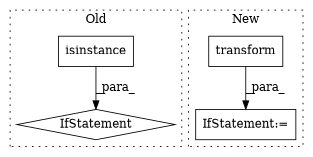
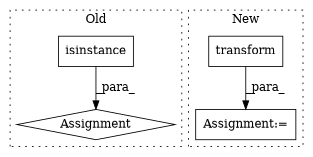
node "IfStatement": label "IfStatement" -> "Assignment"
node "IfStatement:=": label "IfStatement:=" -> "Assignment:="
